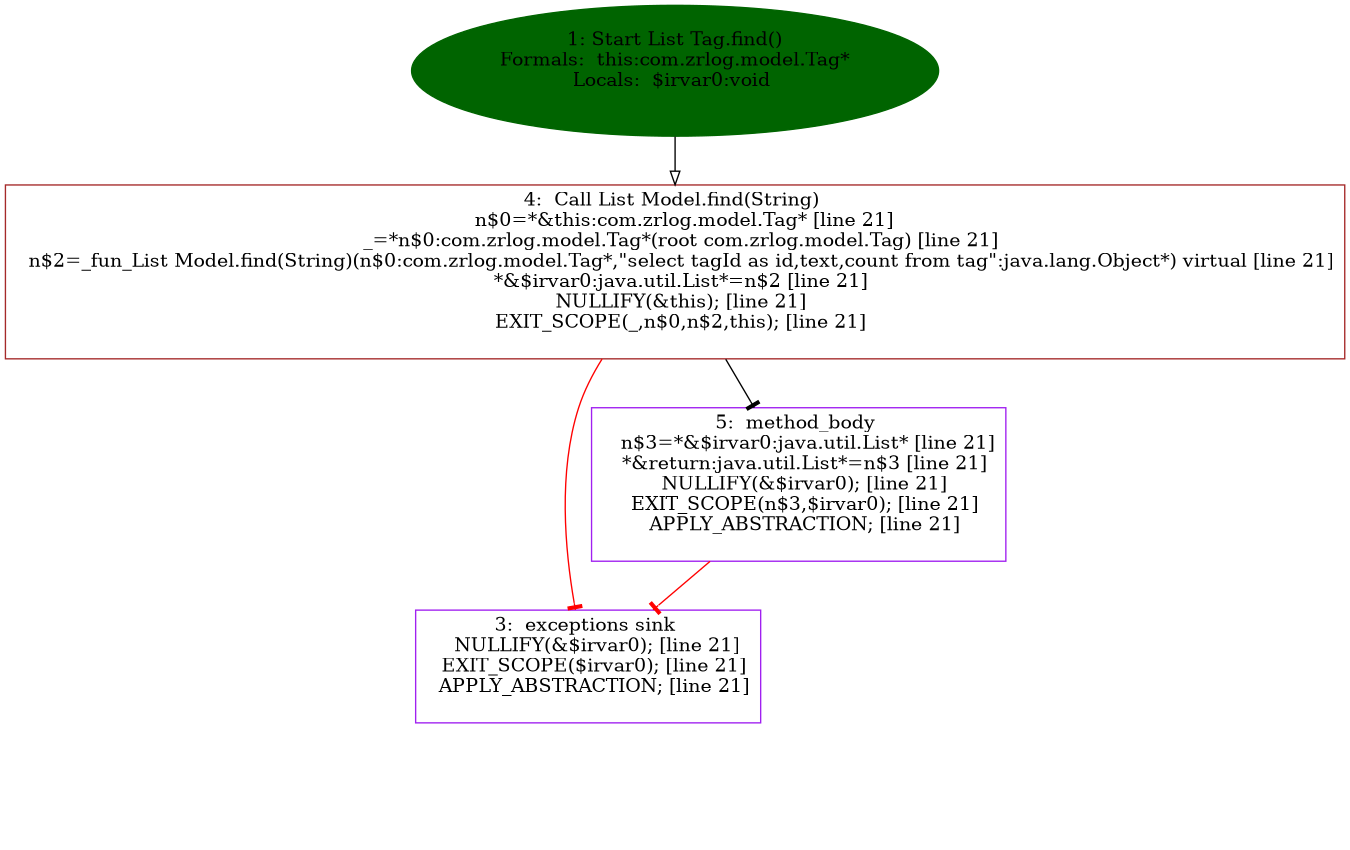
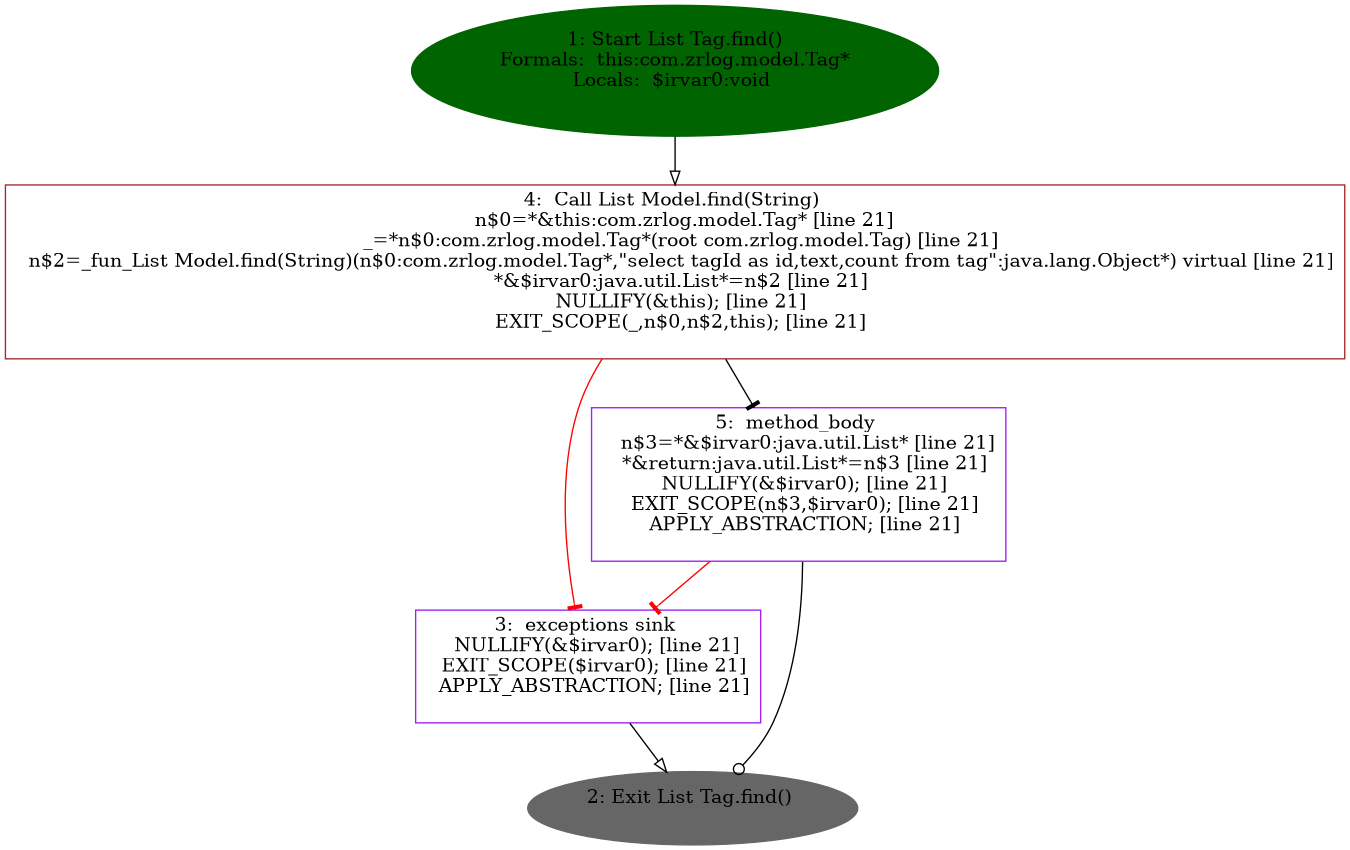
node "2: Exit List Tag.find()": added
